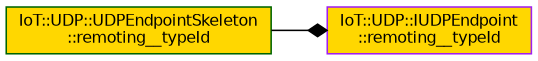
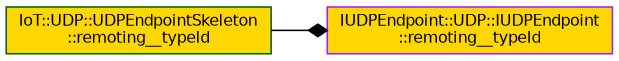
node "IoT::UDP::IUDPEndpoint ::remoting__typeId": label "IoT::UDP::IUDPEndpoint ::remoting__typeId" -> "IUDPEndpoint::UDP::IUDPEndpoint ::remoting__typeId"
